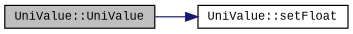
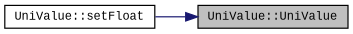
edge "UniValue::UniValue" -> "UniValue::setFloat": reversed
